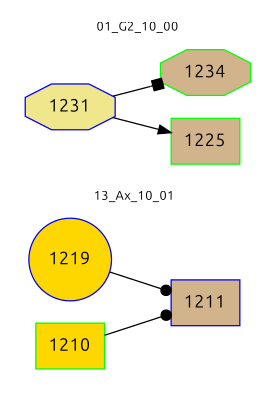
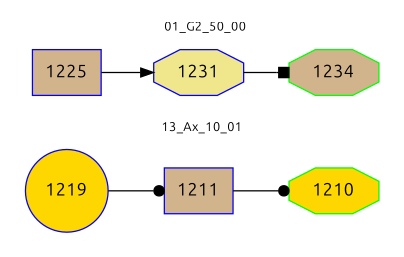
cluster "01_G2_10_00": label "01_G2_10_00" -> "01_G2_50_00"
edge "1231" -> "1225": reversed
node "1225": color green -> blue
edge "1210" -> "1211": reversed
node "1210": shape box -> octagon
